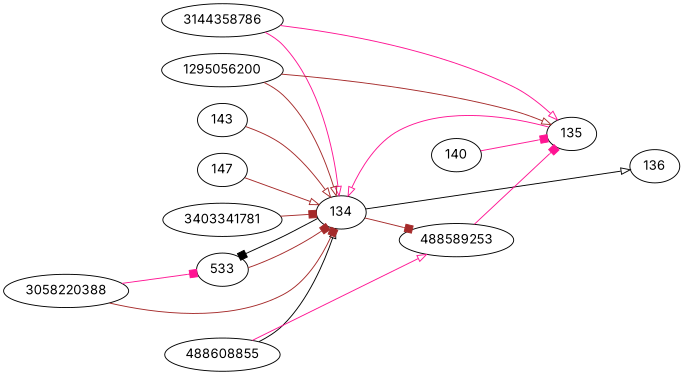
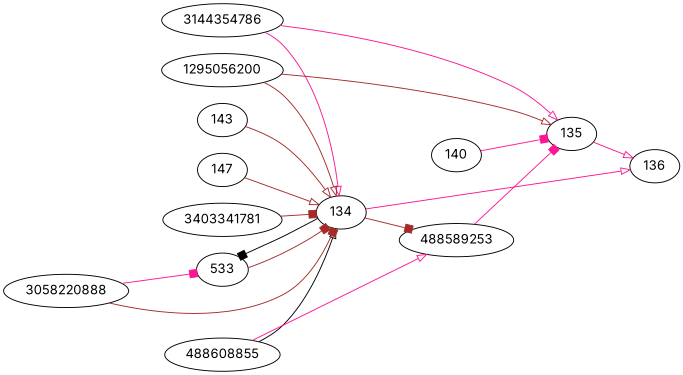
node "3144358786": label "3144358786" -> "3144354786"
edge "135" -> "134": now "135" -> "136"
edge "134" -> "136": color black -> deeppink
node "3058220388": label "3058220388" -> "3058220888"
